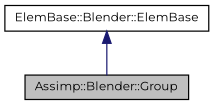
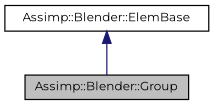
node "ElemBase::Blender::ElemBase": label "ElemBase::Blender::ElemBase" -> "Assimp::Blender::ElemBase"
